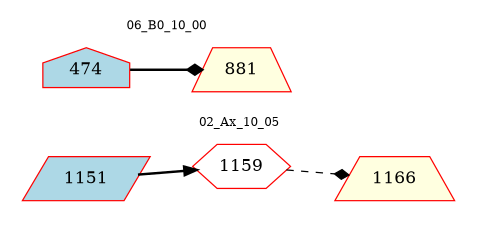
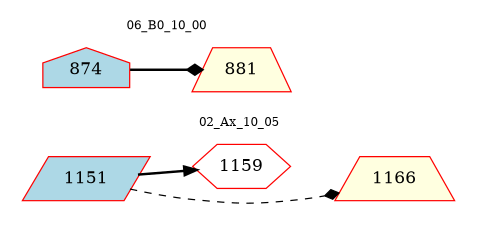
node "474": label "474" -> "874"
edge "1159" -> "1166": now "1151" -> "1166"
